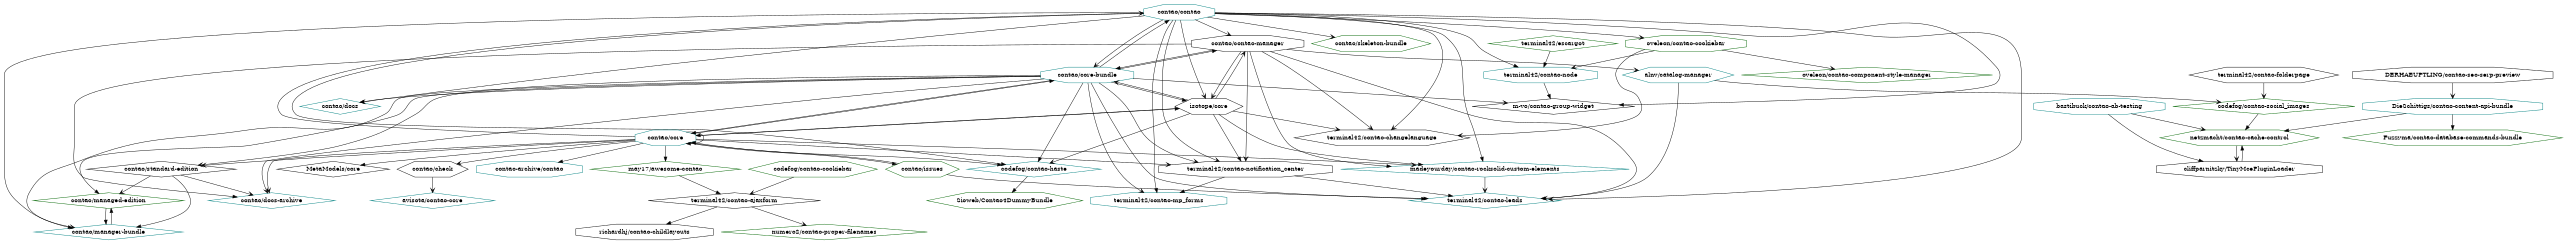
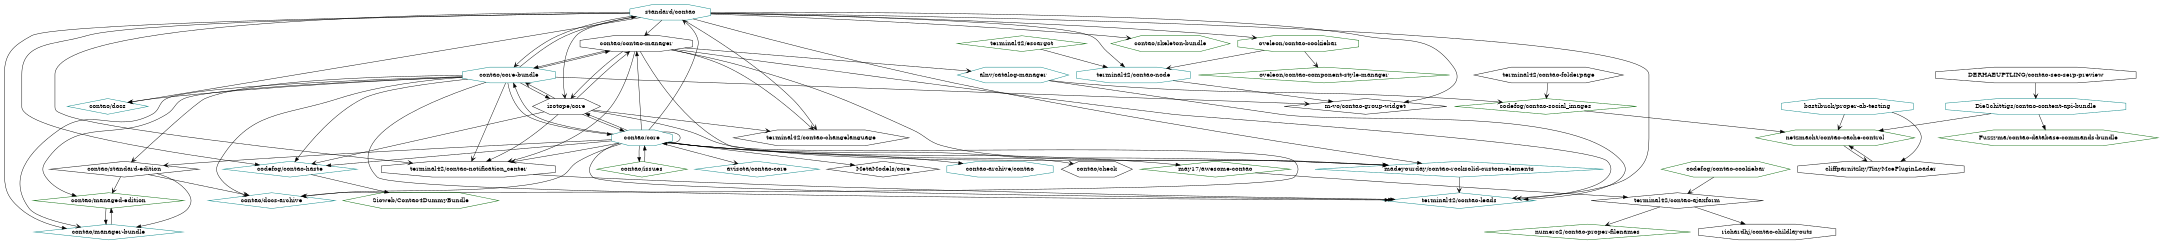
node "contao/contao": label "contao/contao" -> "standard/contao"
edge "contao/core" -> "contao/contao-manager": added
node "bastibuck/contao-ab-testing": label "bastibuck/contao-ab-testing" -> "bastibuck/proper-ab-testing"
edge "oveleon/contao-cookiebar" -> "terminal42/contao-changelanguage": removed
node "contao/issues": shape hexagon -> diamond
edge "contao/check" -> "avisota/contao-core": now "contao/core" -> "avisota/contao-core"
edge "contao/issues" -> "terminal42/contao-leads": now "contao/core" -> "terminal42/contao-leads"
node "terminal42/contao-mp_forms": removed
